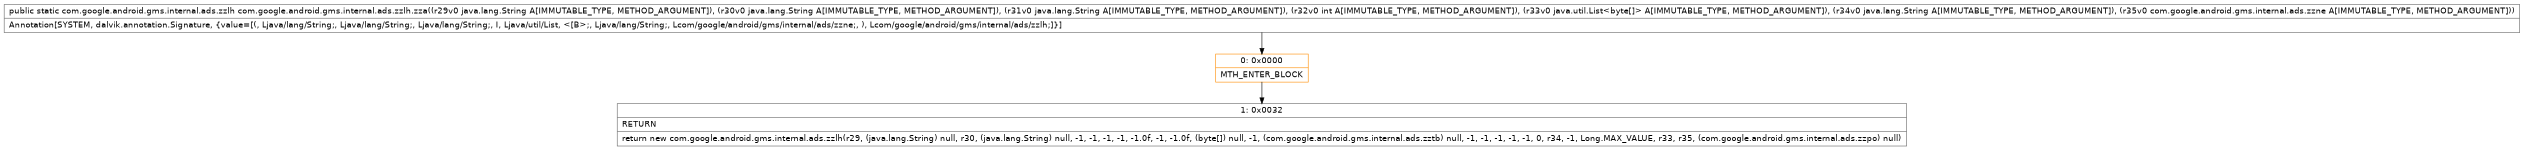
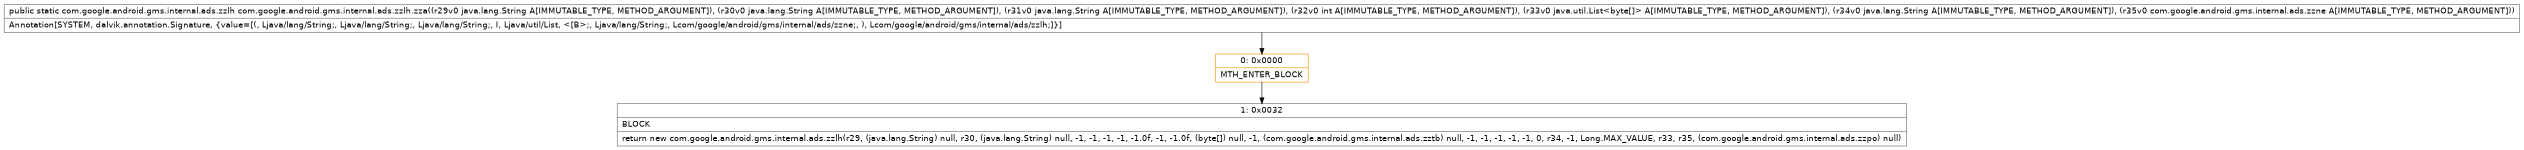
node "1: 0x0032": text "RETURN" -> "BLOCK"
